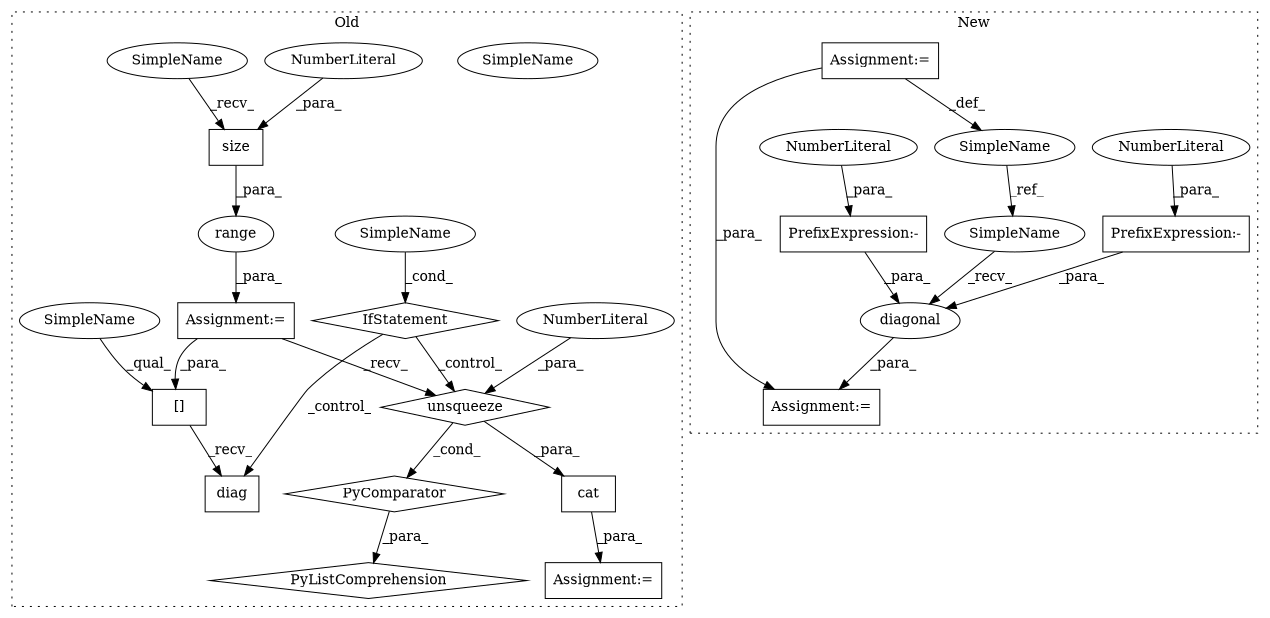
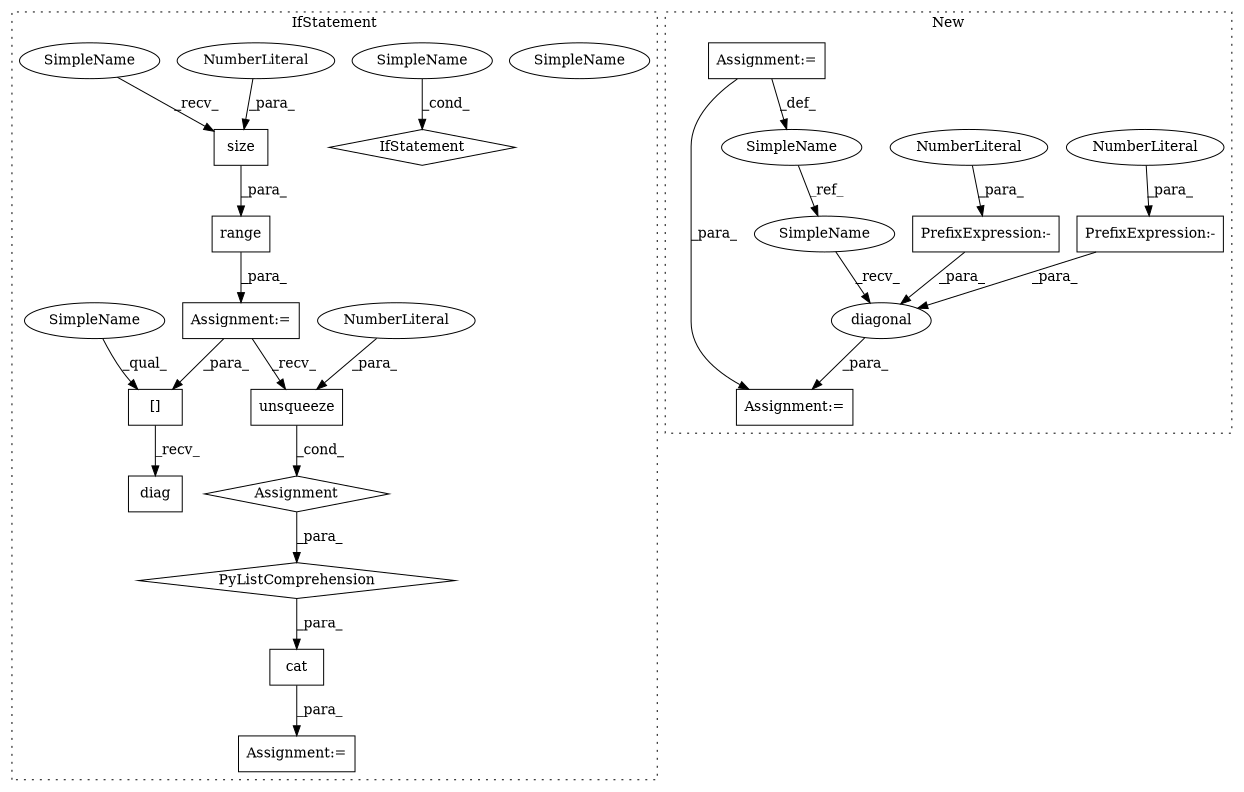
cluster "Old": label "Old" -> "IfStatement"
node "range": shape ellipse -> box
edge "IfStatement" -> "unsqueeze": removed, label "_control_"
edge "IfStatement" -> "diag": removed, label "_control_"
node "unsqueeze": shape diamond -> box
edge "unsqueeze" -> "cat": now "PyListComprehension" -> "cat"
node "PyComparator": label "PyComparator" -> "Assignment"
